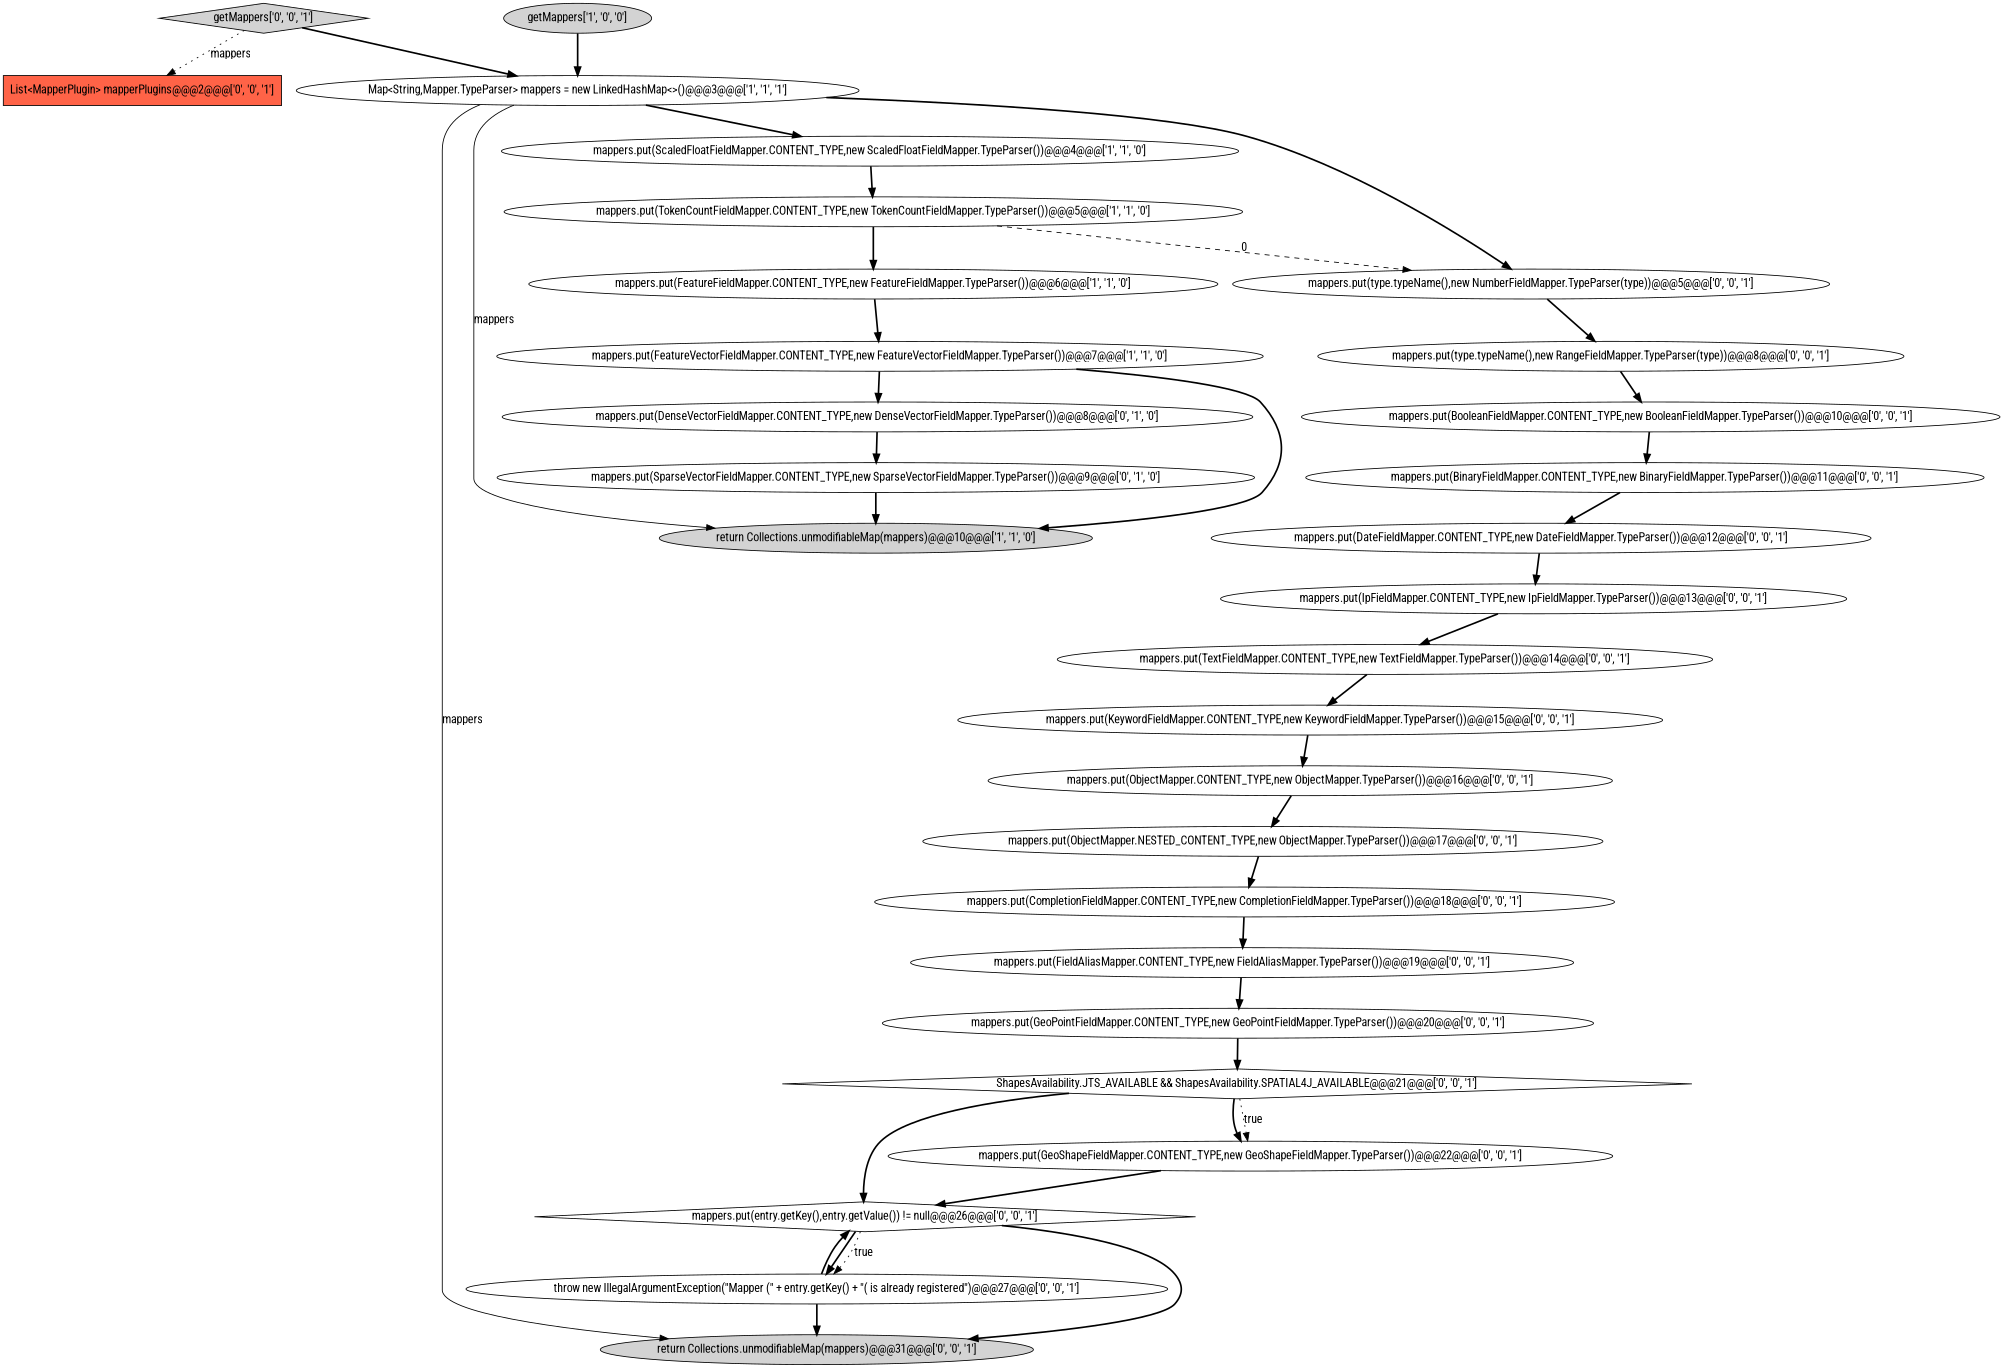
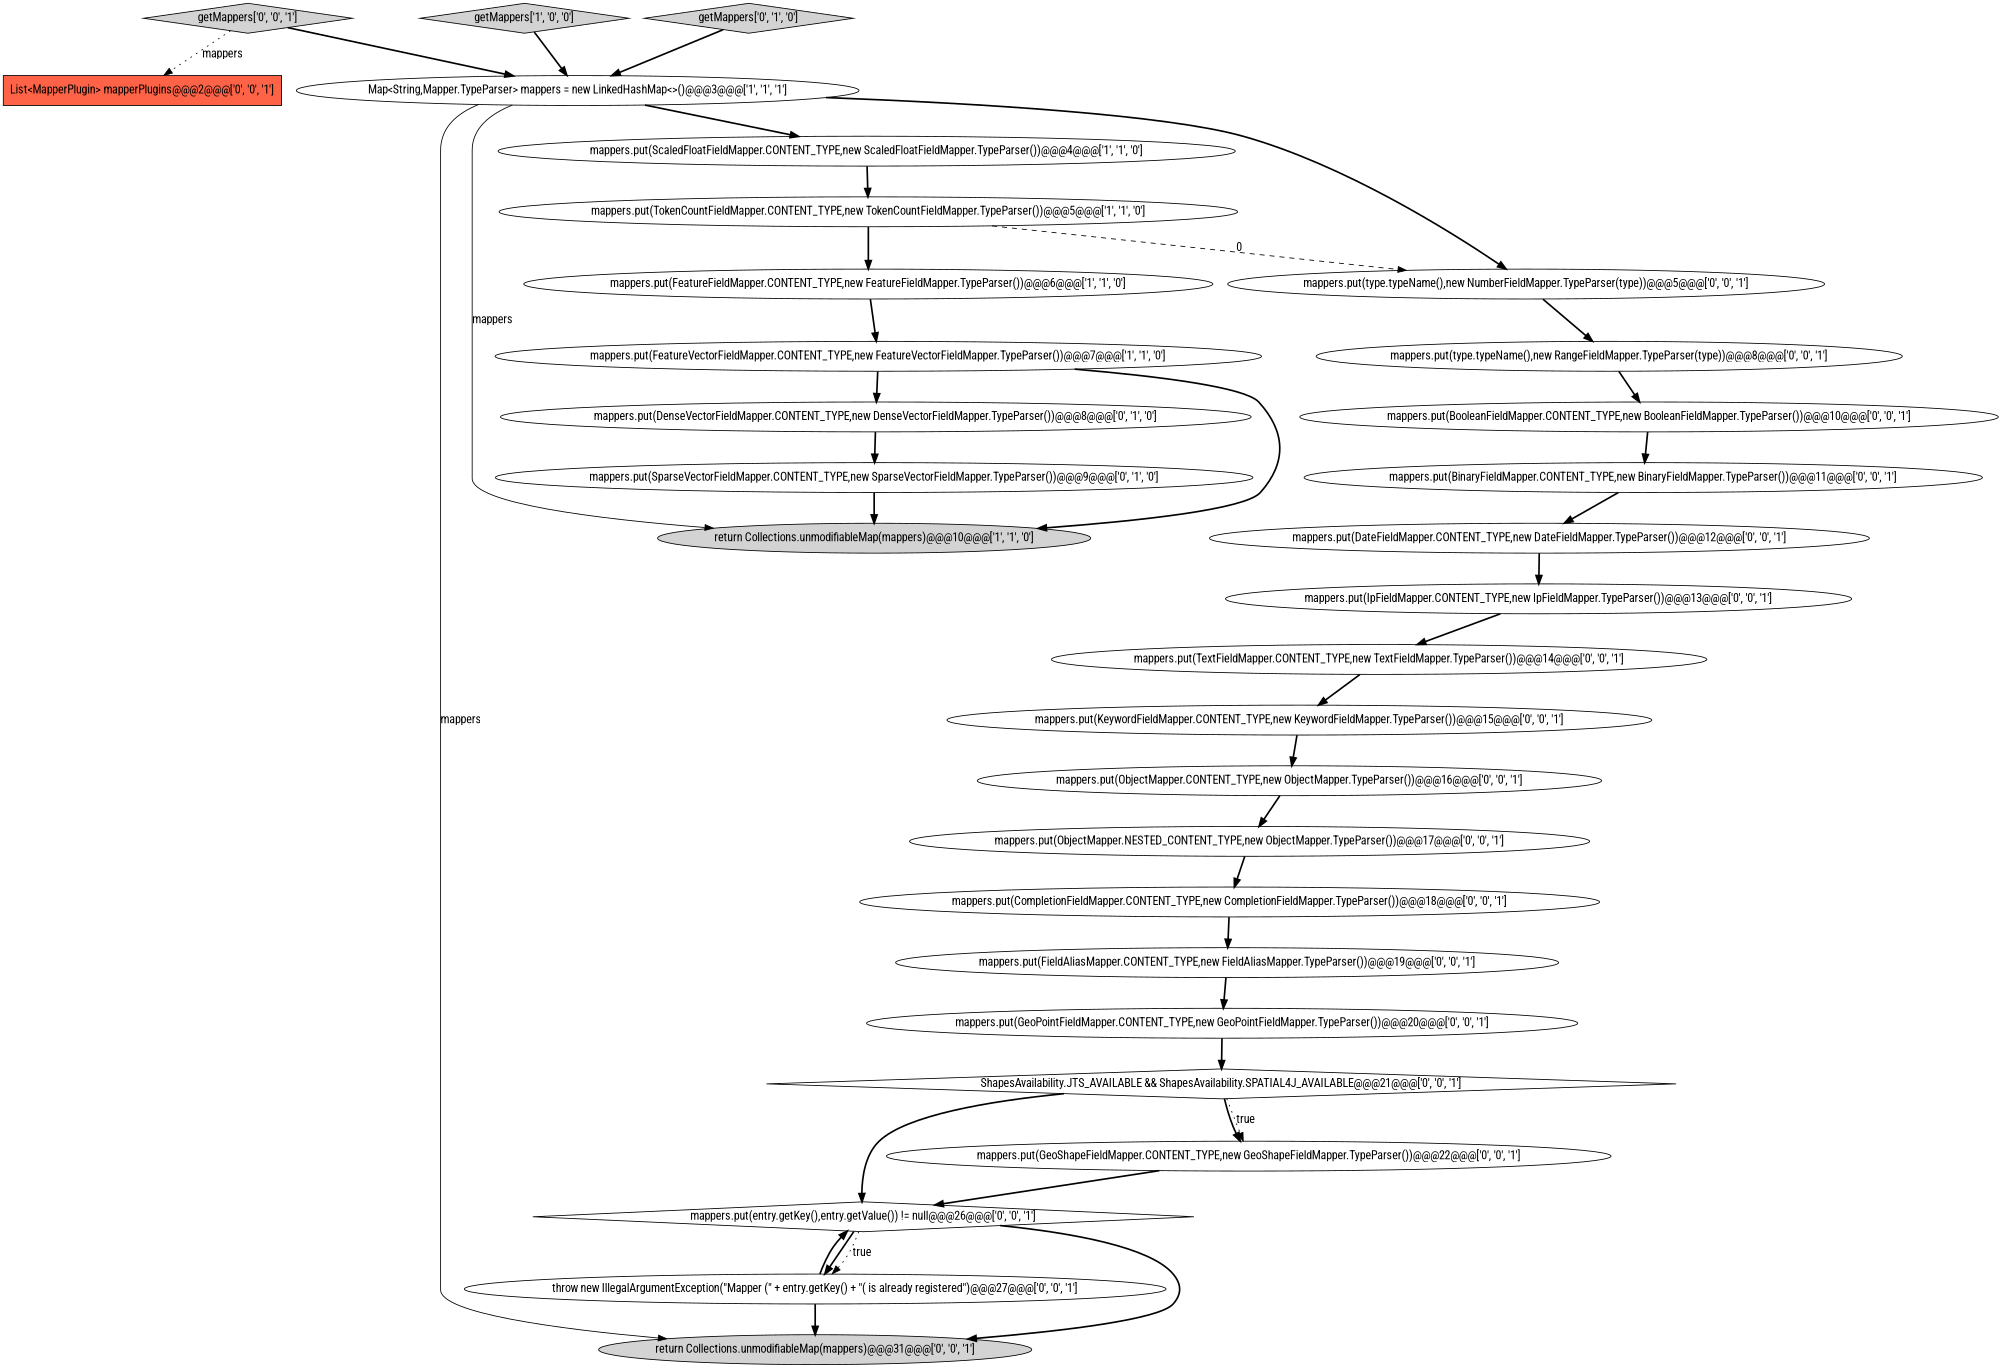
node "getMappers['1', '0', '0']": shape ellipse -> diamond
node "getMappers['0', '1', '0']": added
